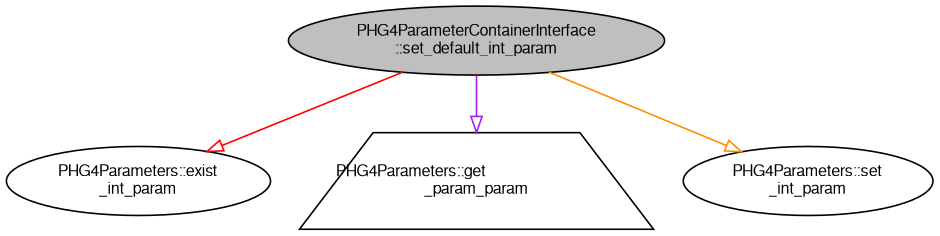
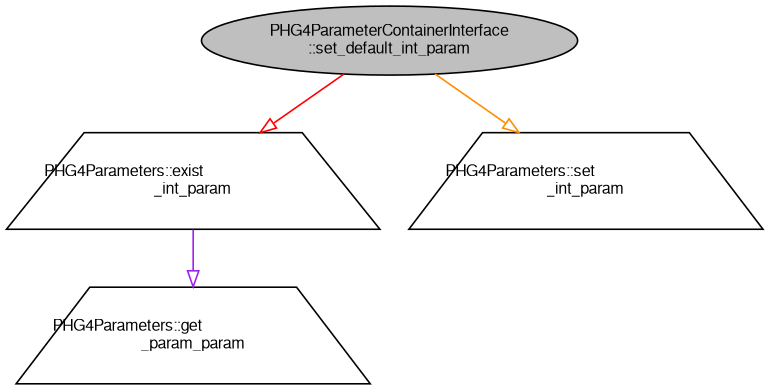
edge "PHG4ParameterContainerInterface ::set_default_int_param" -> "PHG4Parameters::get _param_param": now "PHG4Parameters::exist _int_param" -> "PHG4Parameters::get _param_param"
node "PHG4Parameters::exist _int_param": shape ellipse -> trapezium
node "PHG4Parameters::set _int_param": shape ellipse -> trapezium
